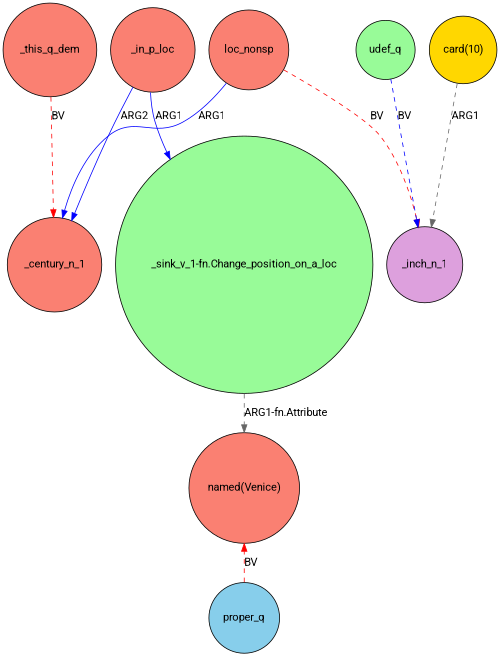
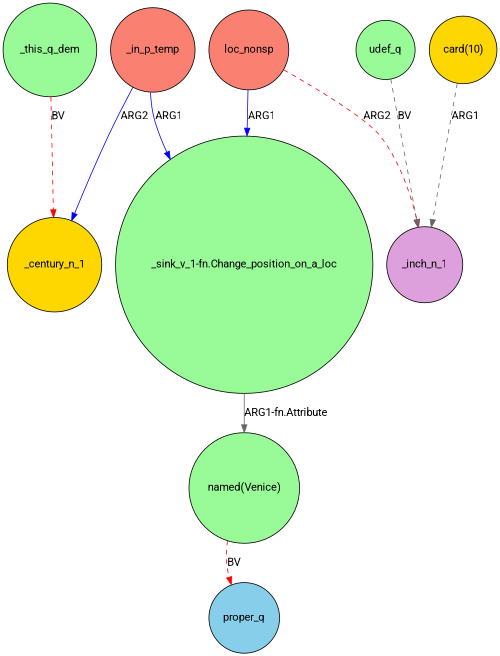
node "_this_q_dem": fillcolor salmon -> palegreen
node "_in_p_loc": label "_in_p_loc" -> "_in_p_temp"
edge "loc_nonsp" -> "_inch_n_1": label "BV" -> "ARG2"
edge "loc_nonsp" -> "_century_n_1": now "loc_nonsp" -> "_sink_v_1-fn.Change_position_on_a_loc"
edge "udef_q" -> "_inch_n_1": color blue -> gray40
node "_century_n_1": fillcolor salmon -> gold
edge "_sink_v_1-fn.Change_position_on_a_loc" -> "named(Venice)": style dashed -> solid
node "named(Venice)": fillcolor salmon -> palegreen
edge "proper_q" -> "named(Venice)": reversed
